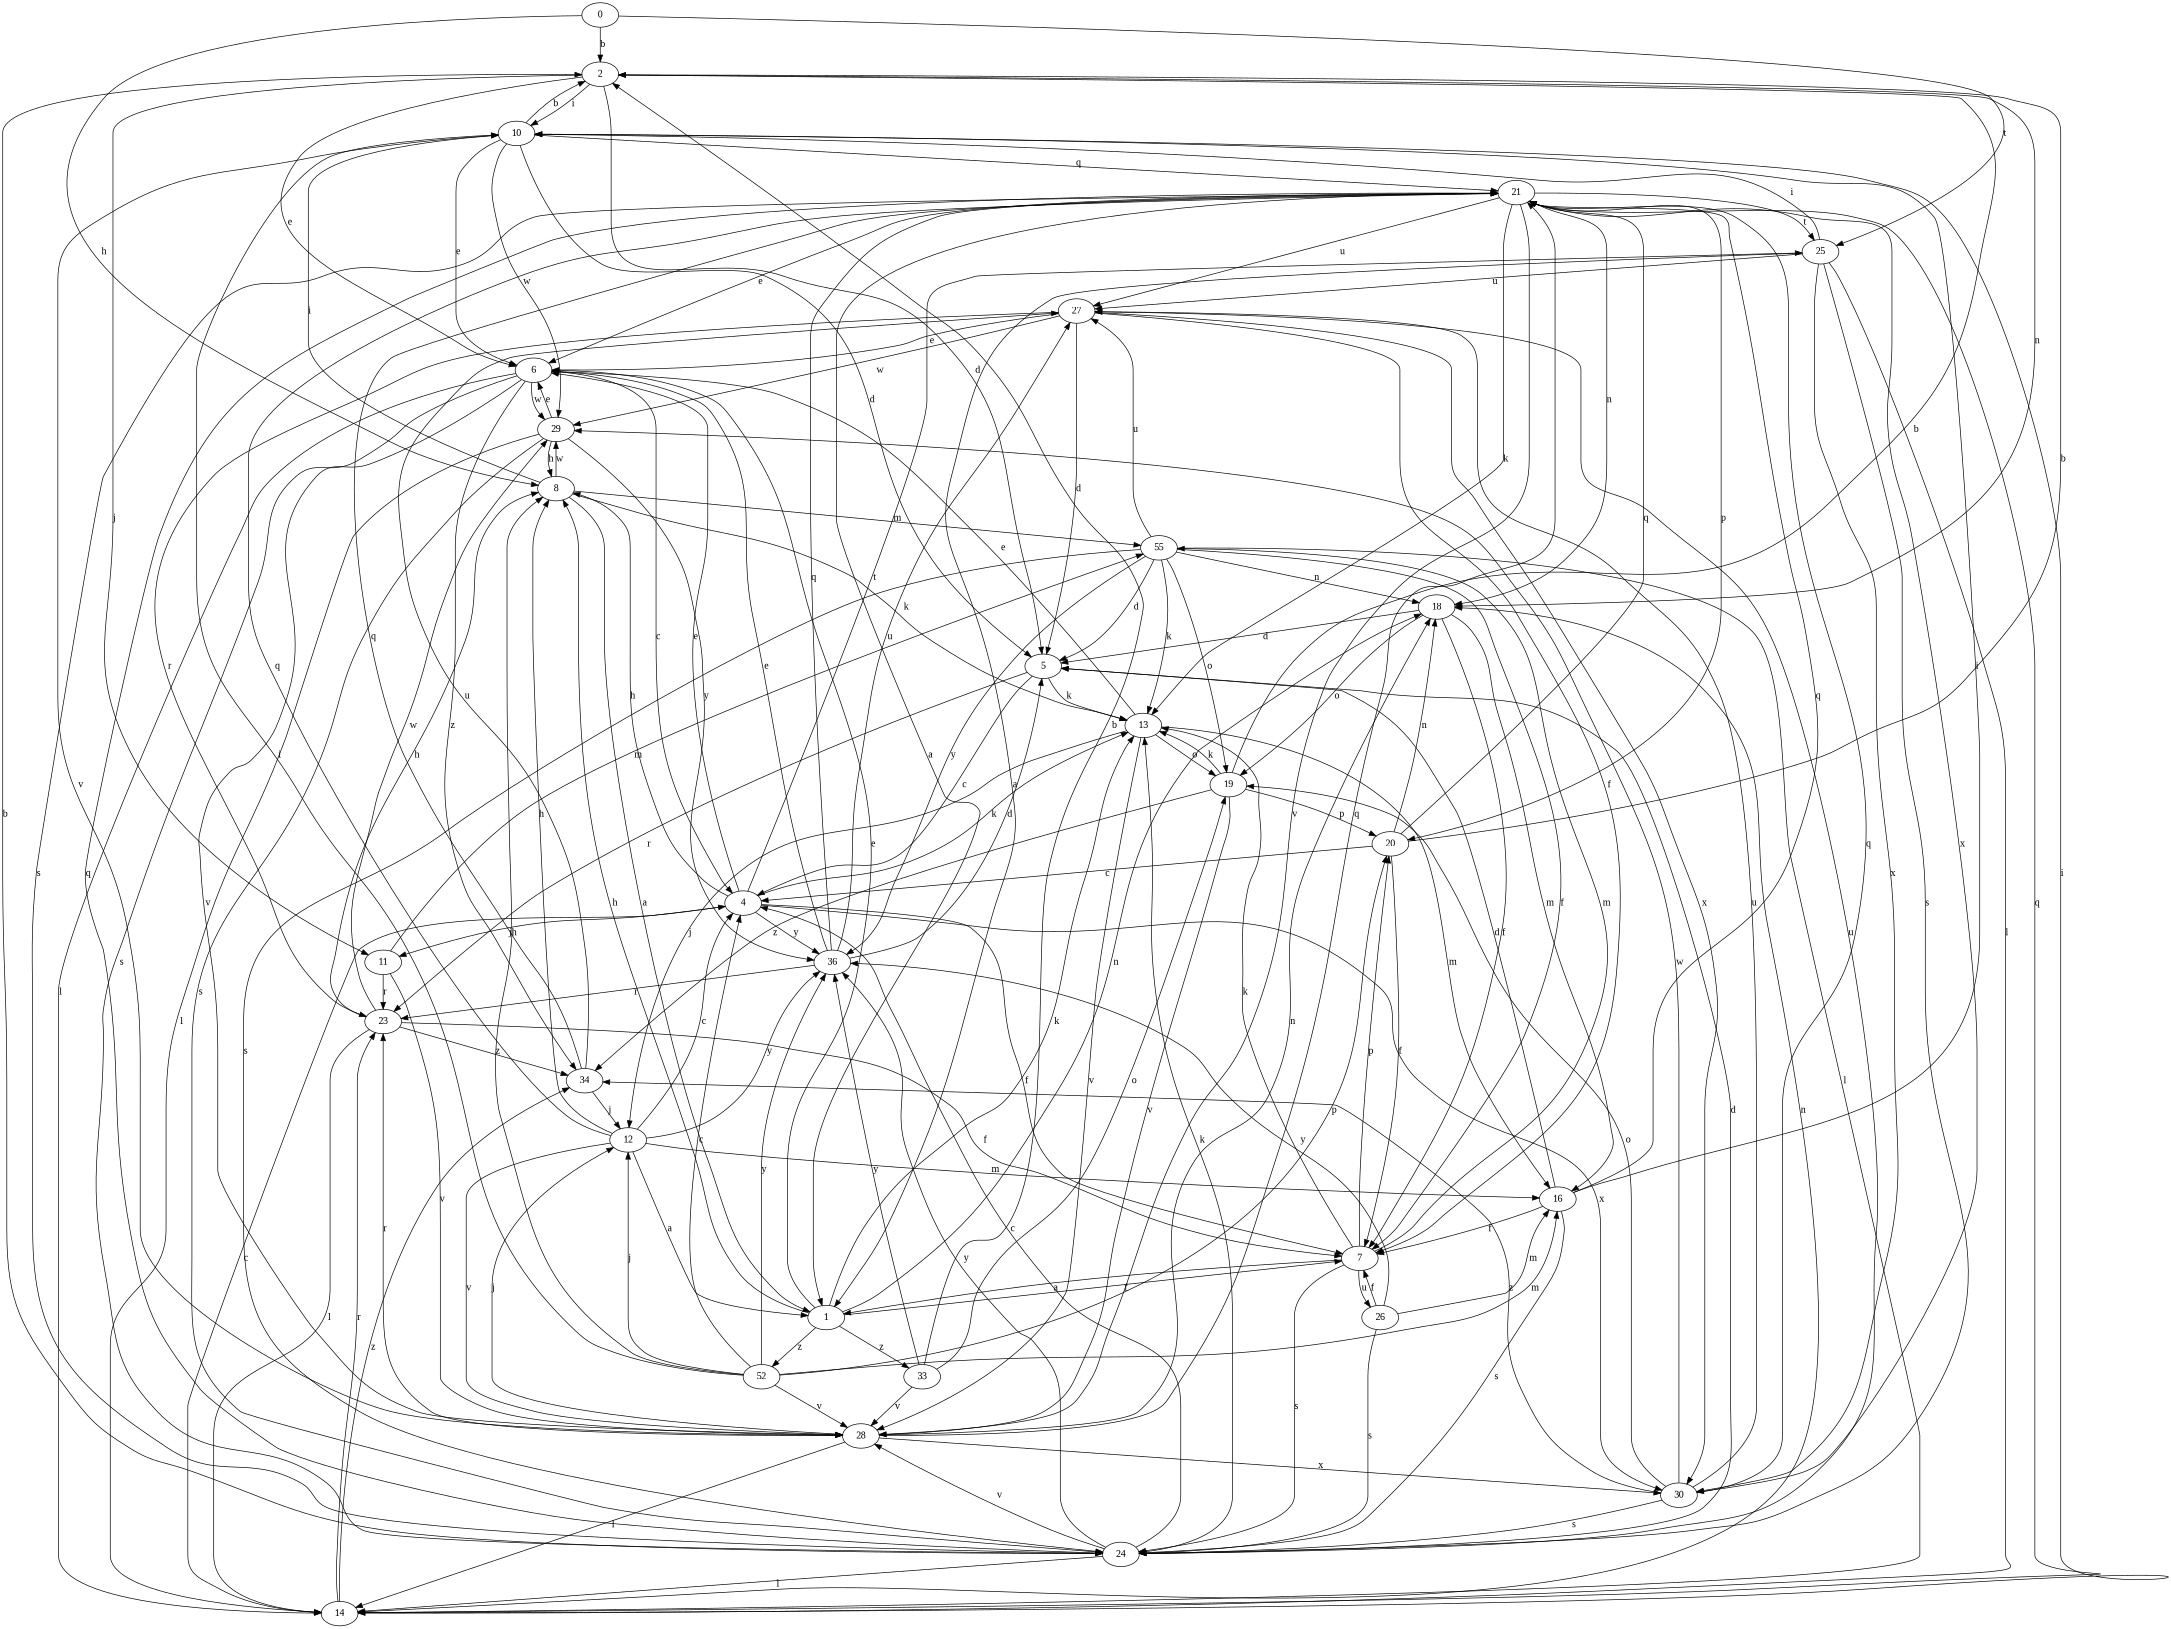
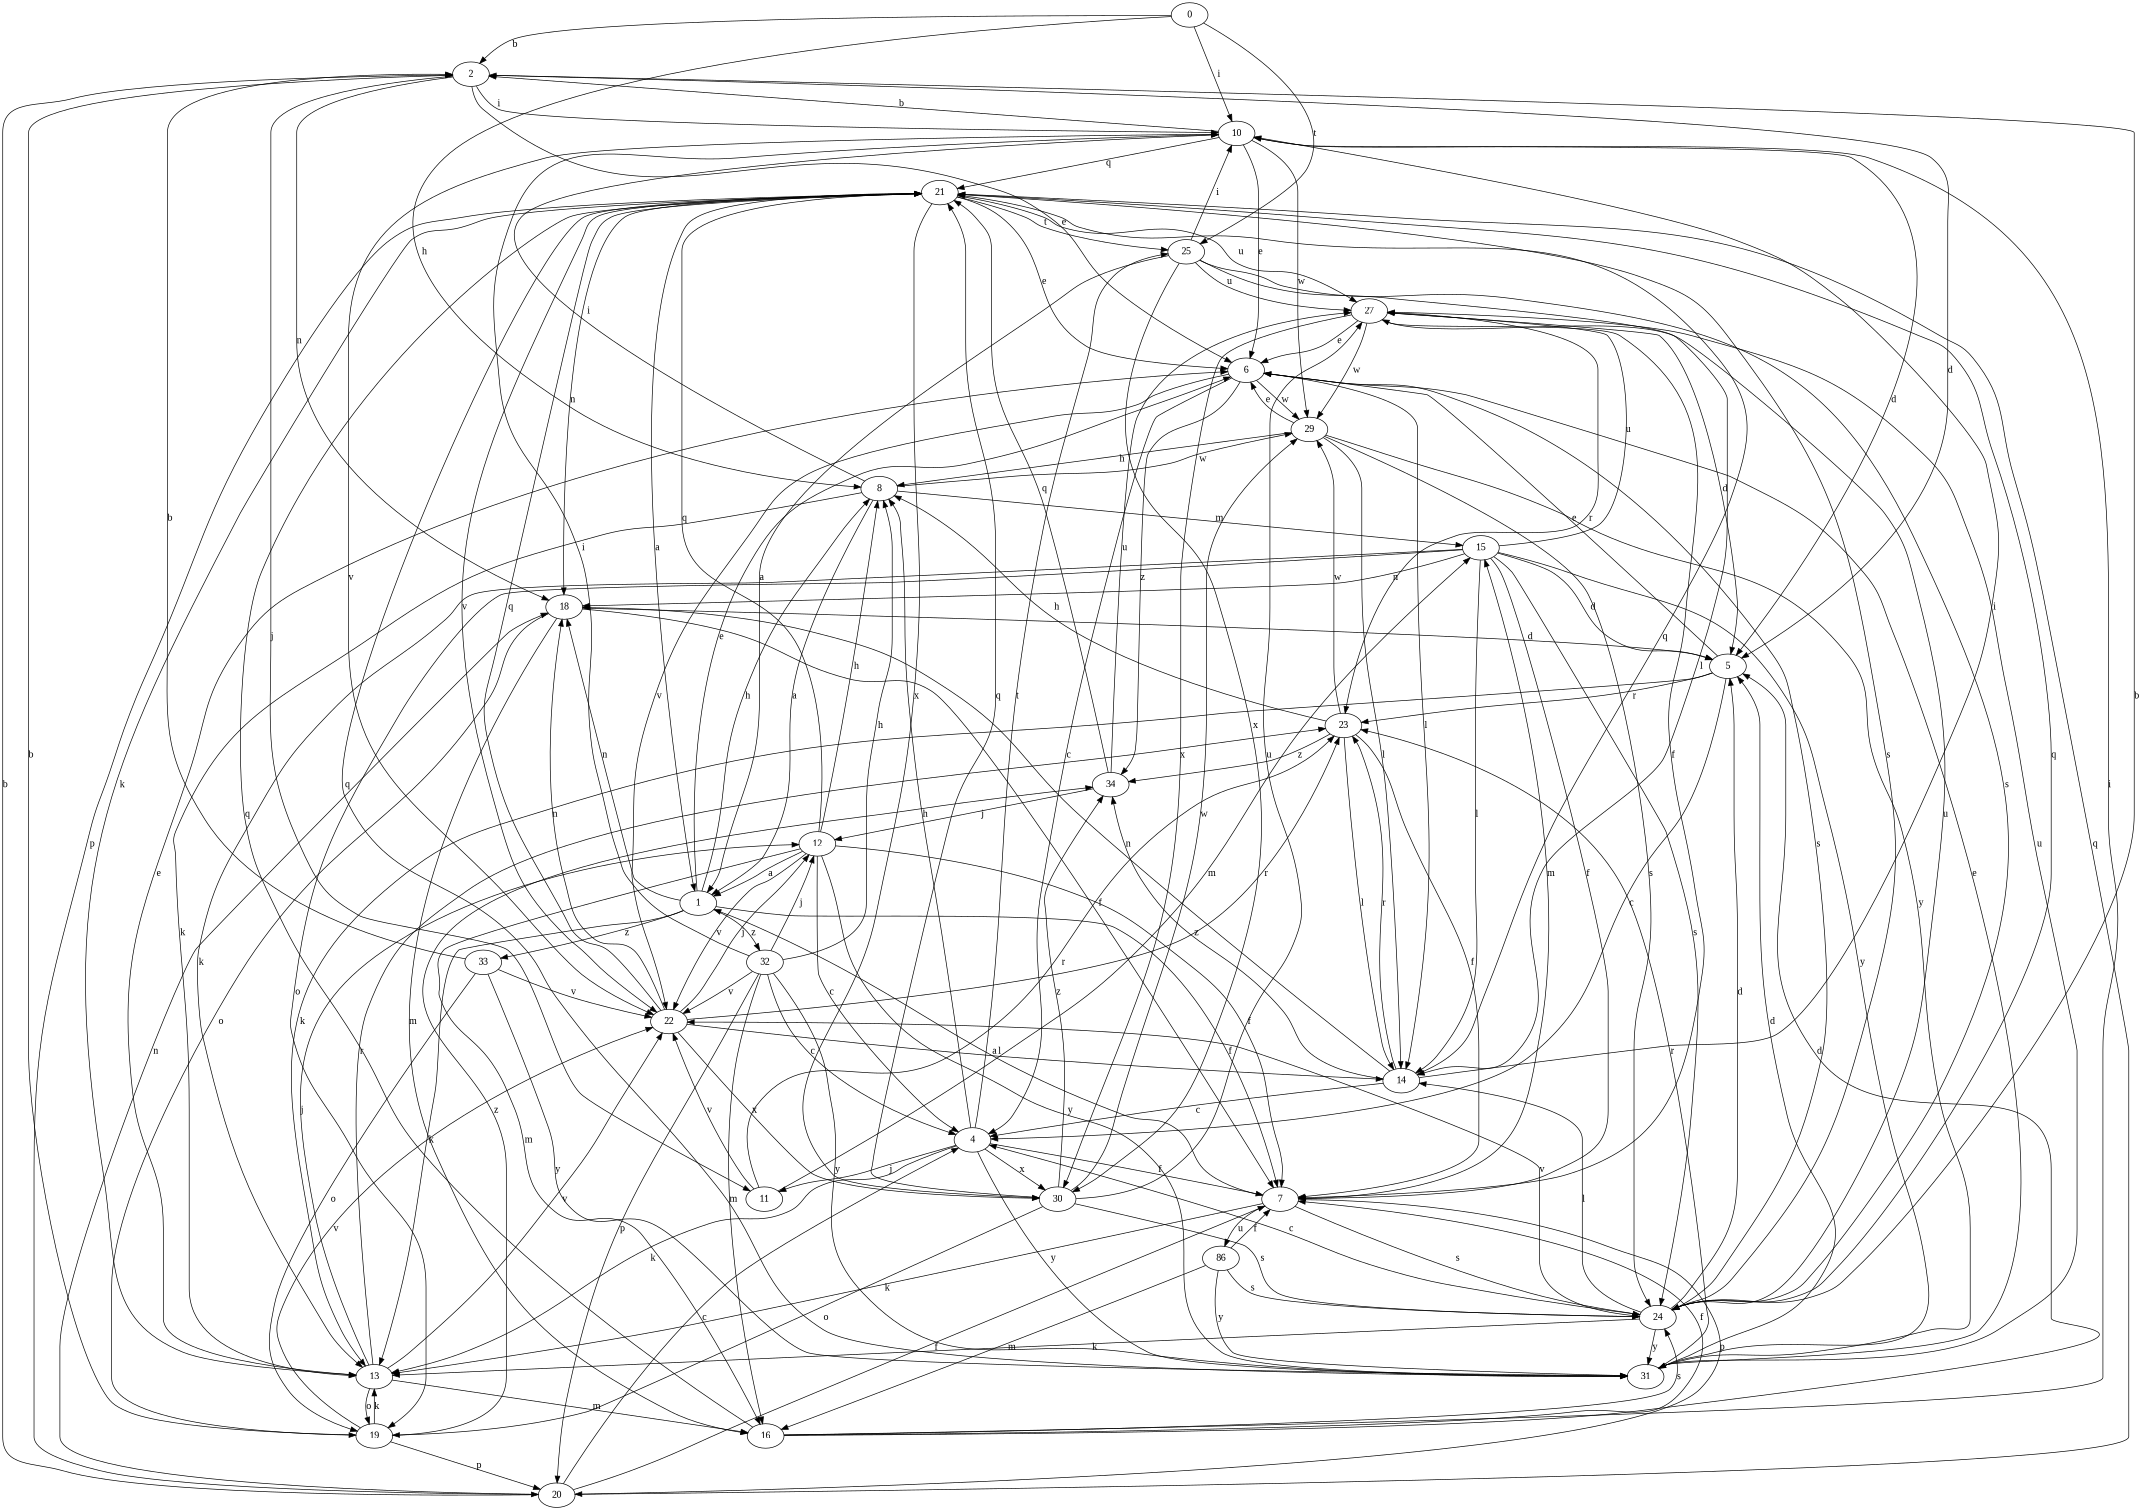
edge "0" -> "10": added, label "i"
node "55": label "55" -> "15"
edge "4" -> "6": now "5" -> "6"
edge "13" -> "23": added, label "r"
edge "12" -> "7": added, label "f"
node "36": label "36" -> "31"
node "26": label "26" -> "86"
node "52": label "52" -> "32"
node "28": label "28" -> "22"
